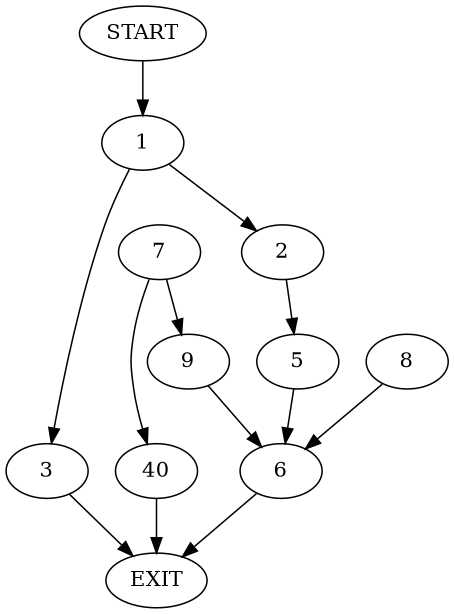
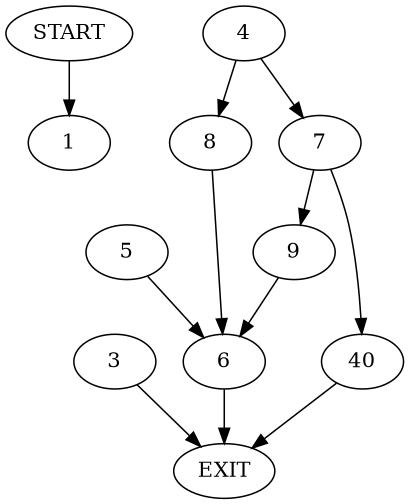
node "4": added
node "2": removed
edge "1" -> "3": removed
